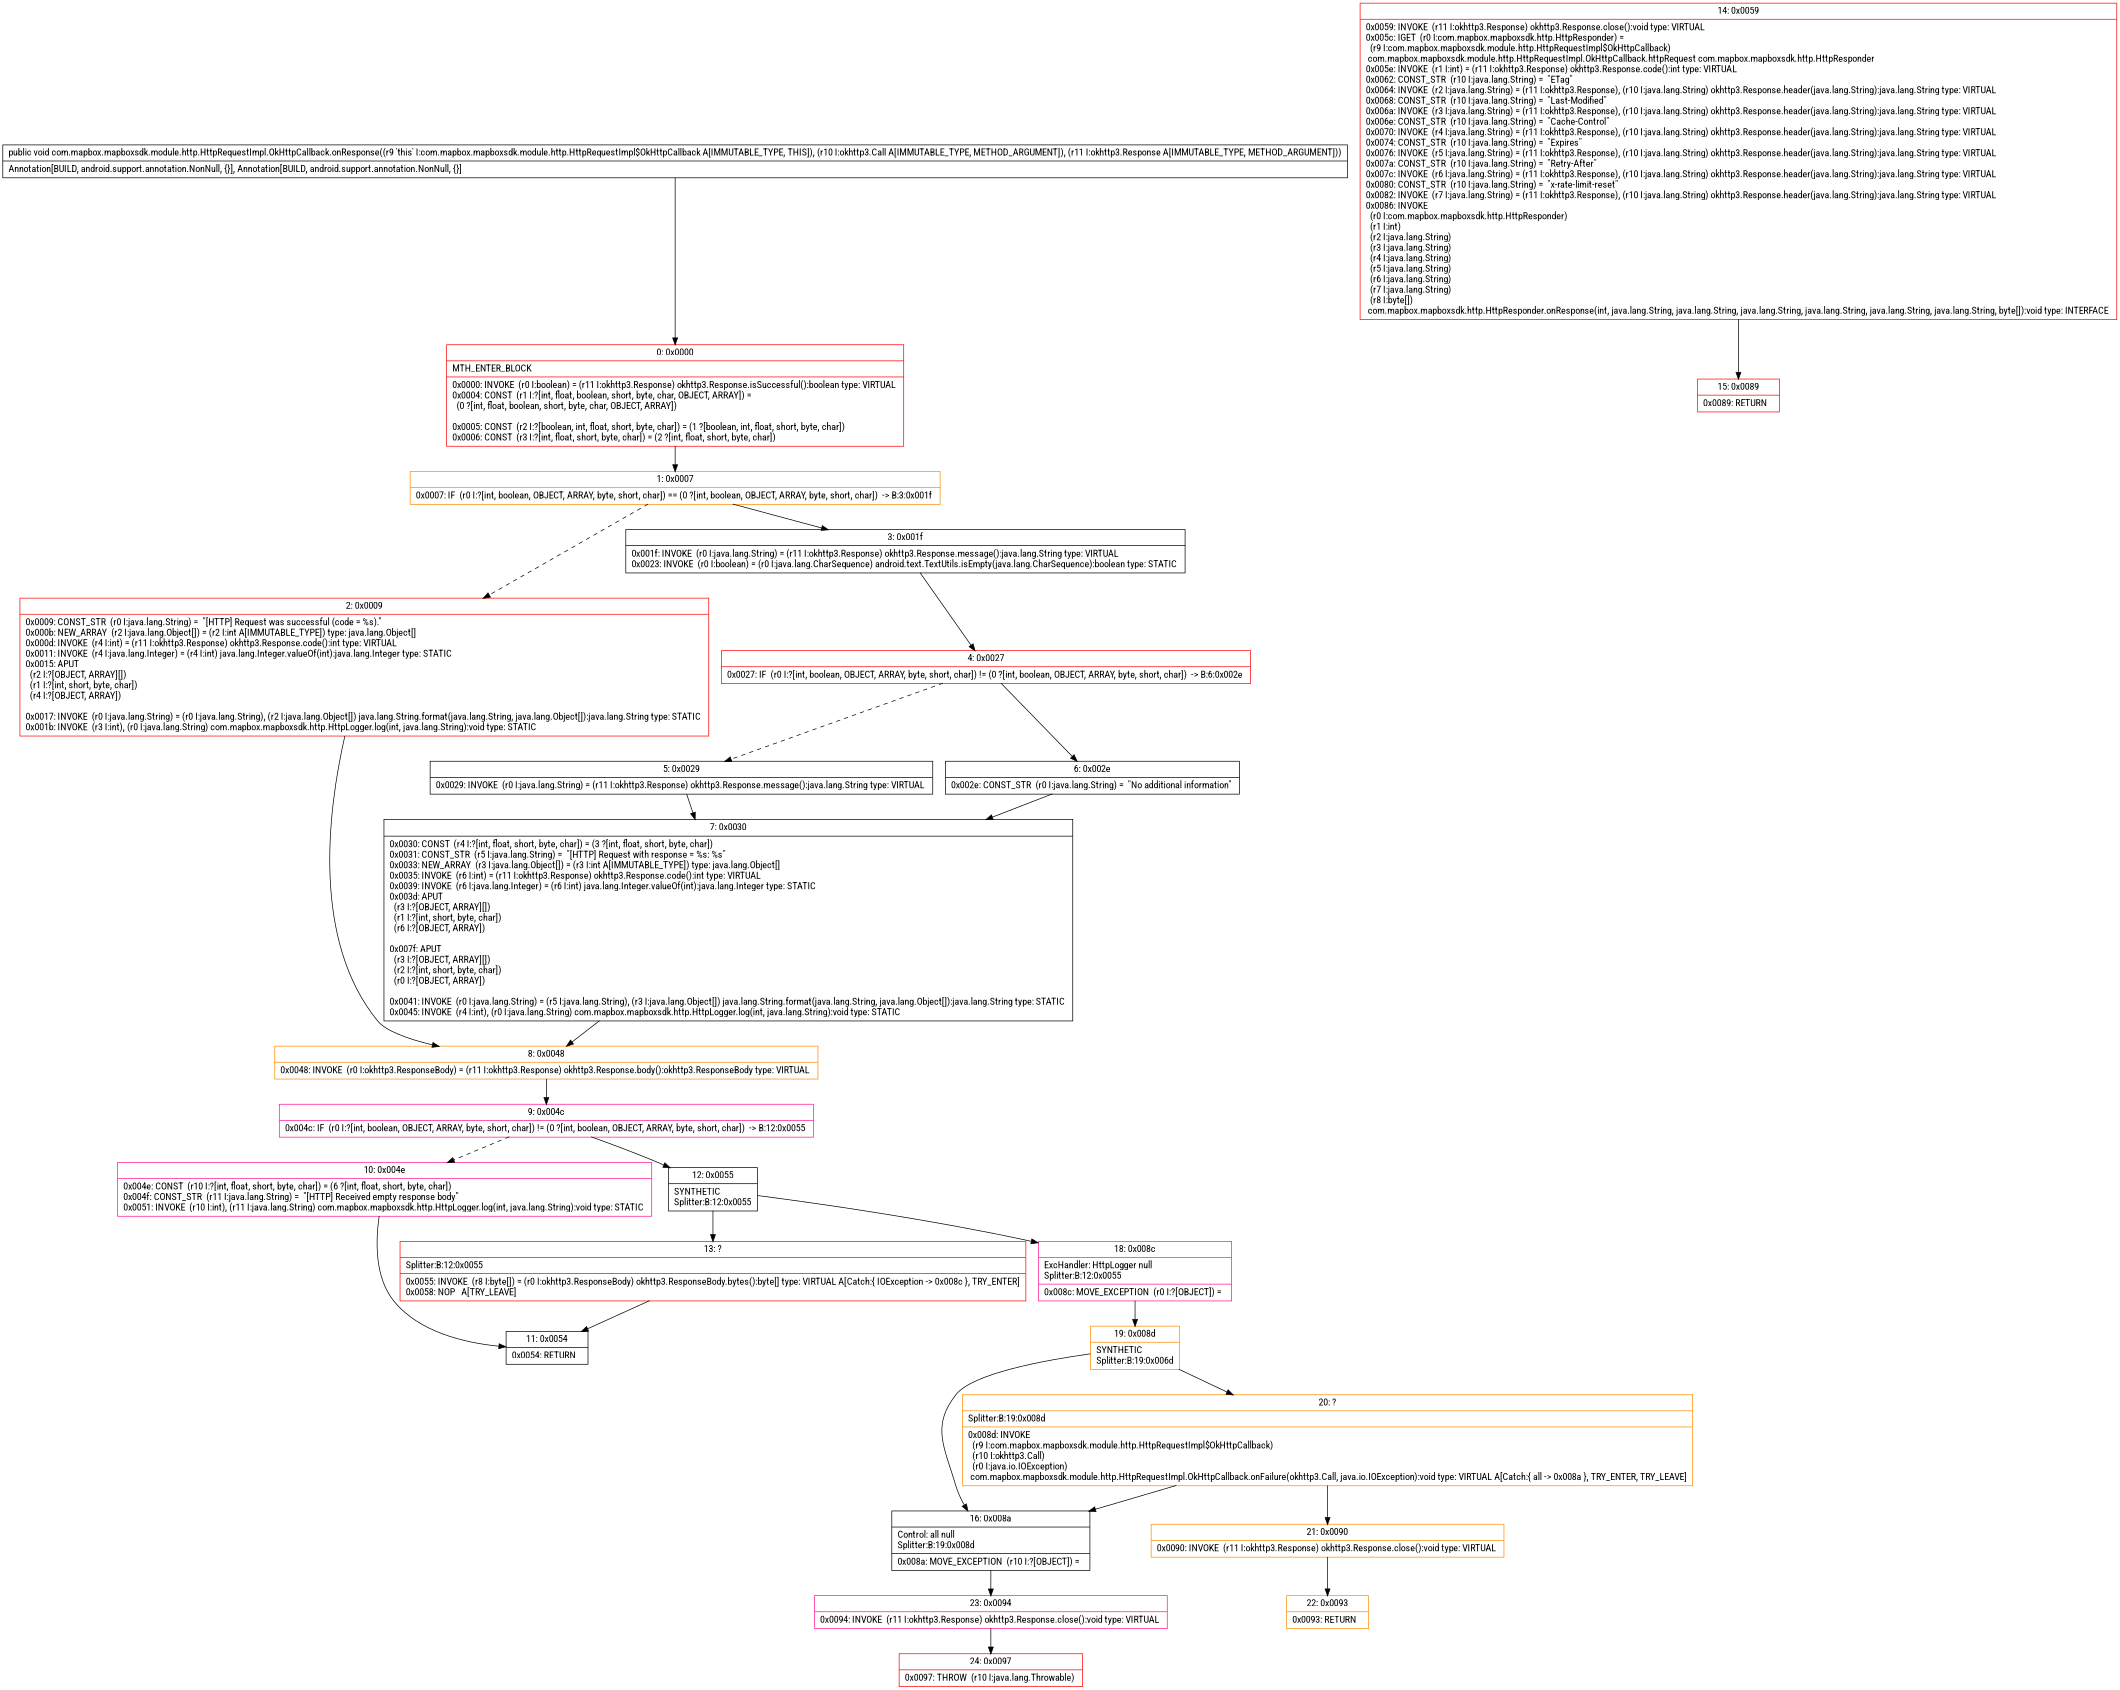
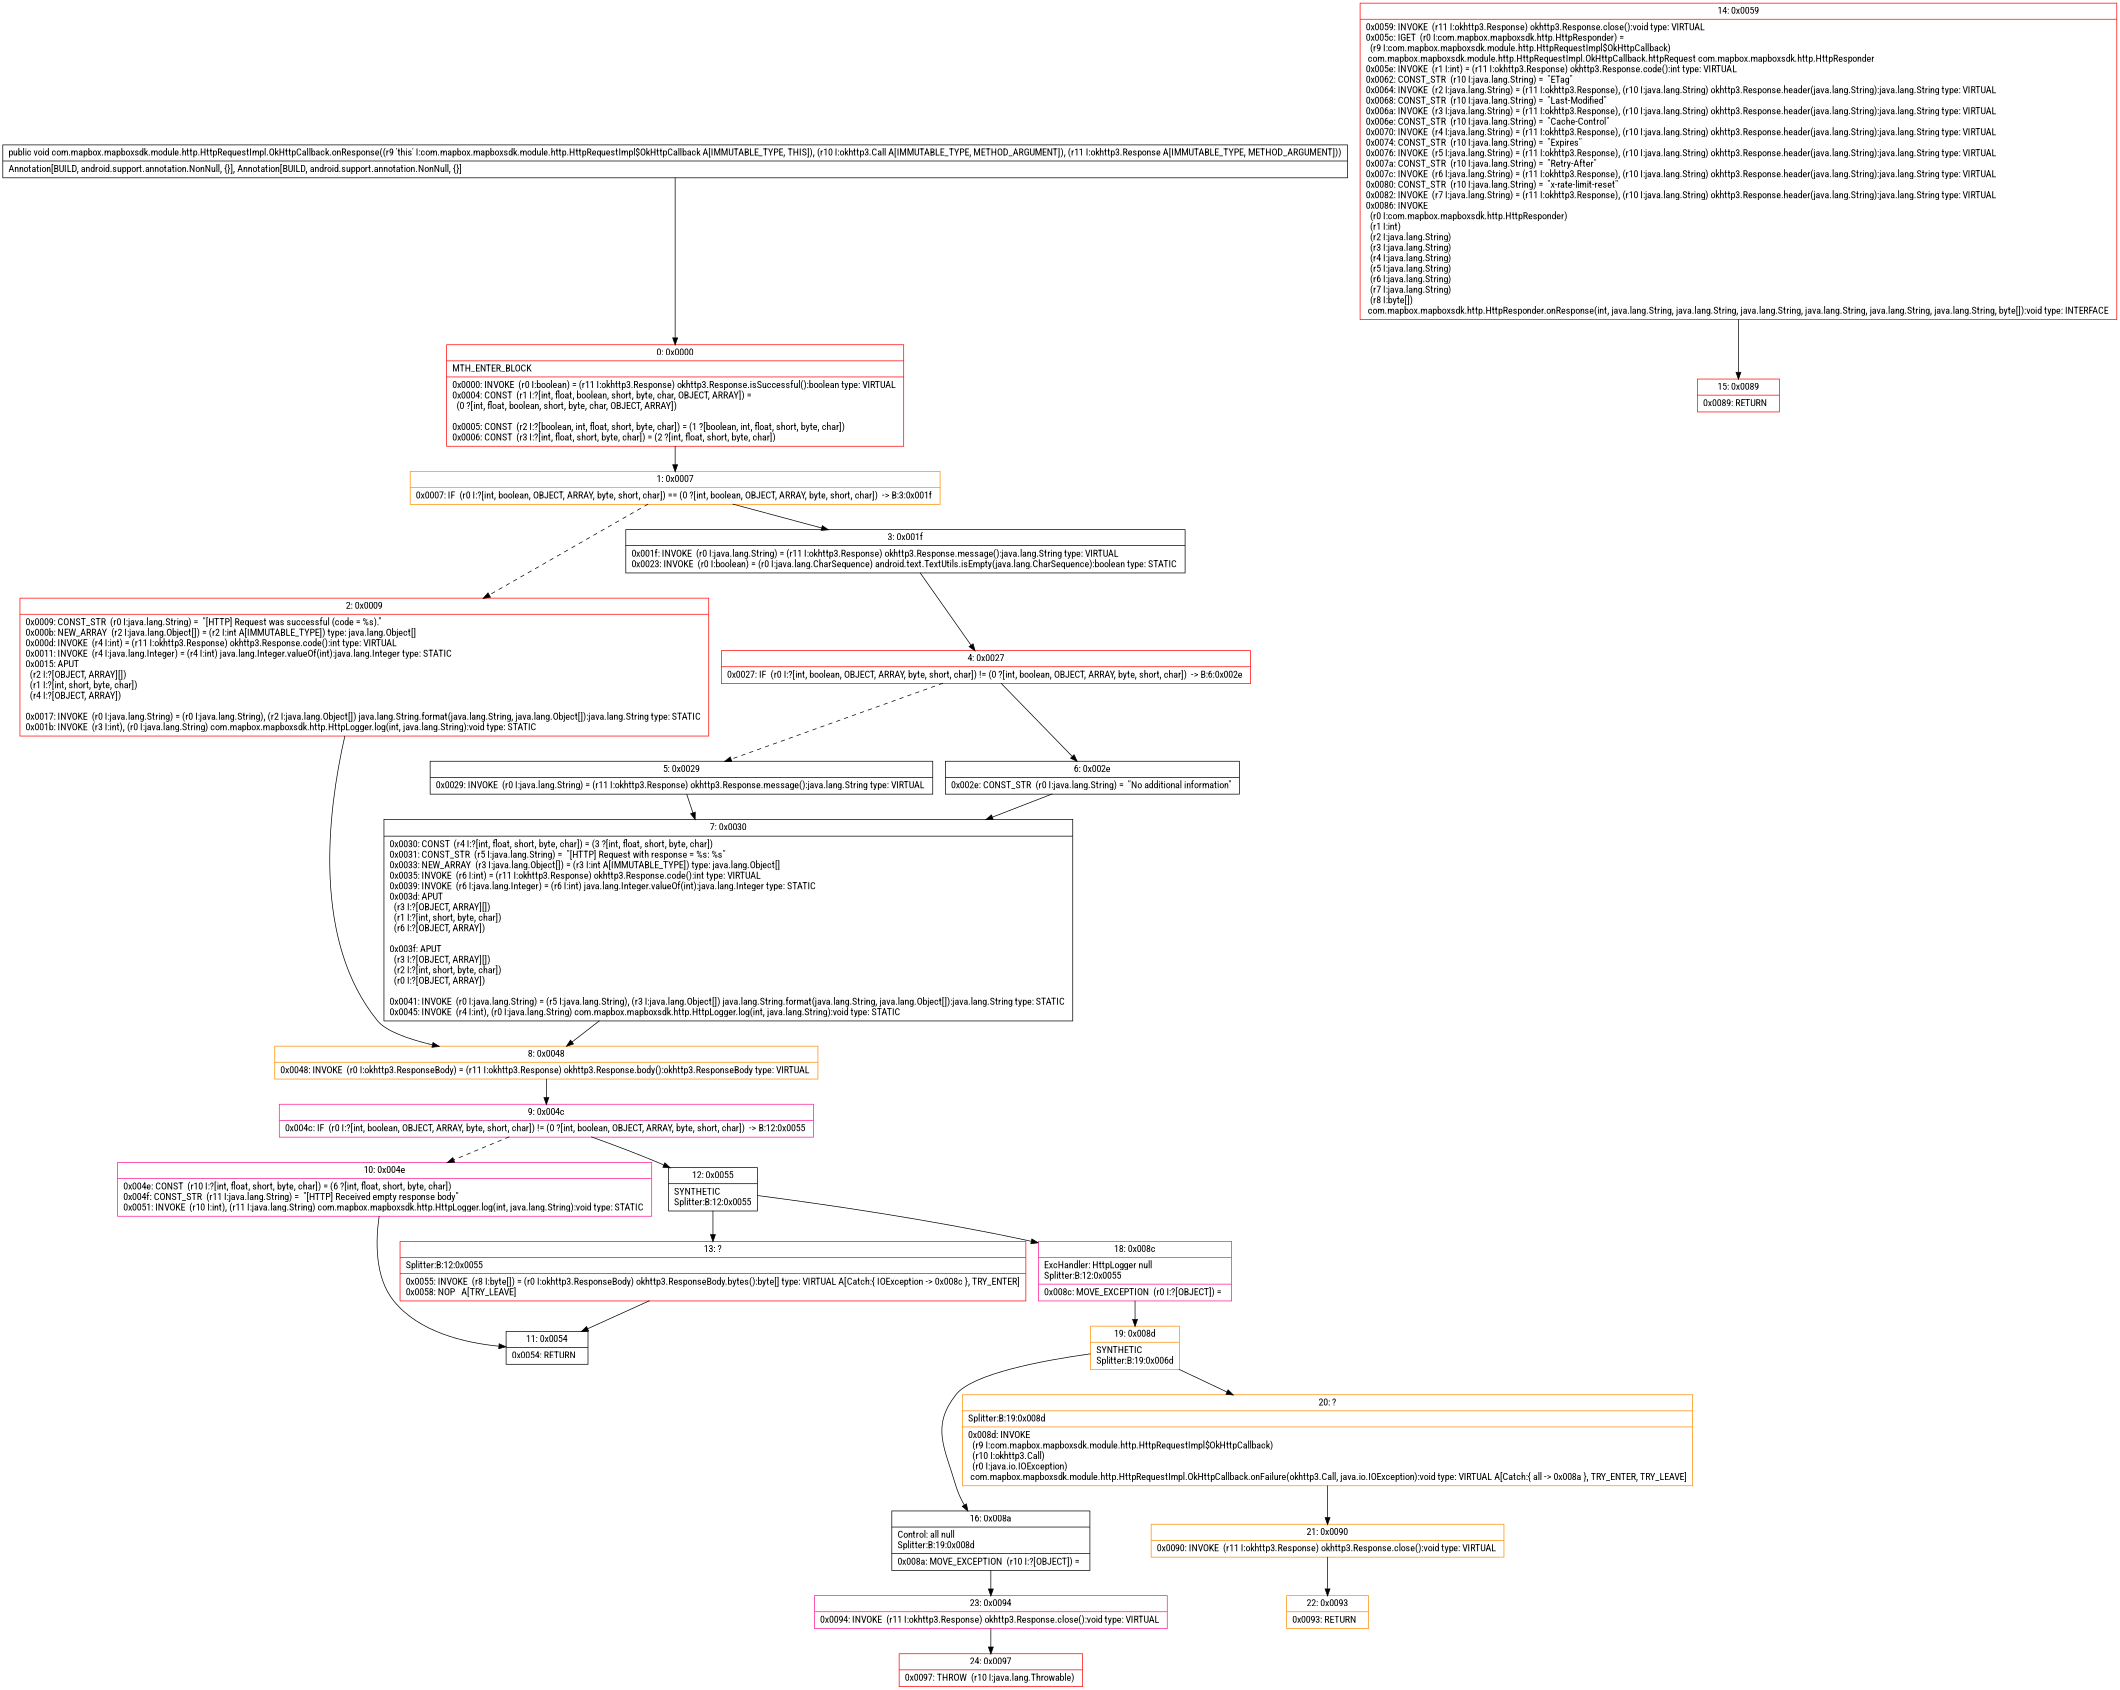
node "7: 0x0030": text "0x007f: APUT" -> "0x003f: APUT"
edge "20: ?" -> "16: 0x008a": removed
